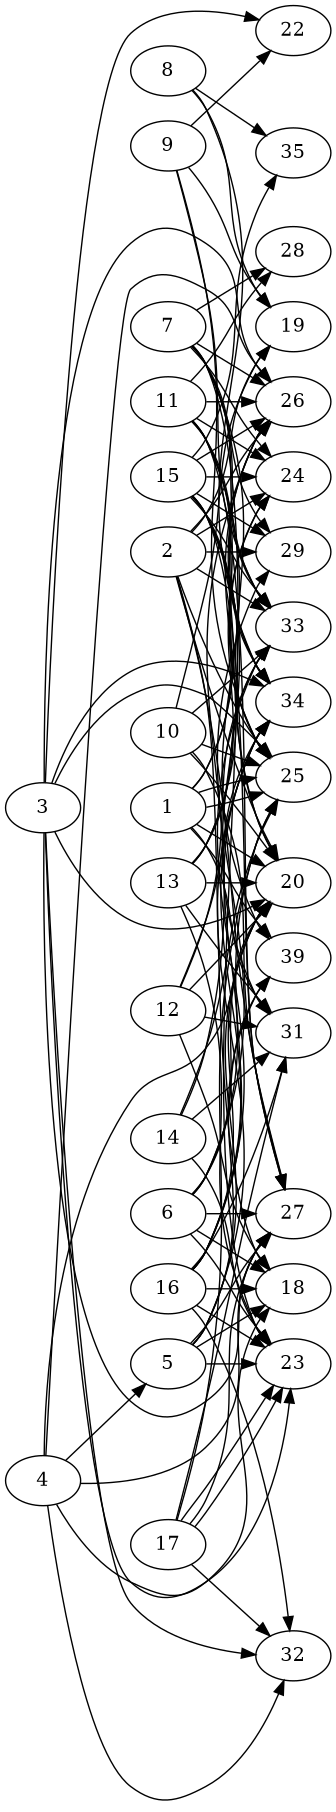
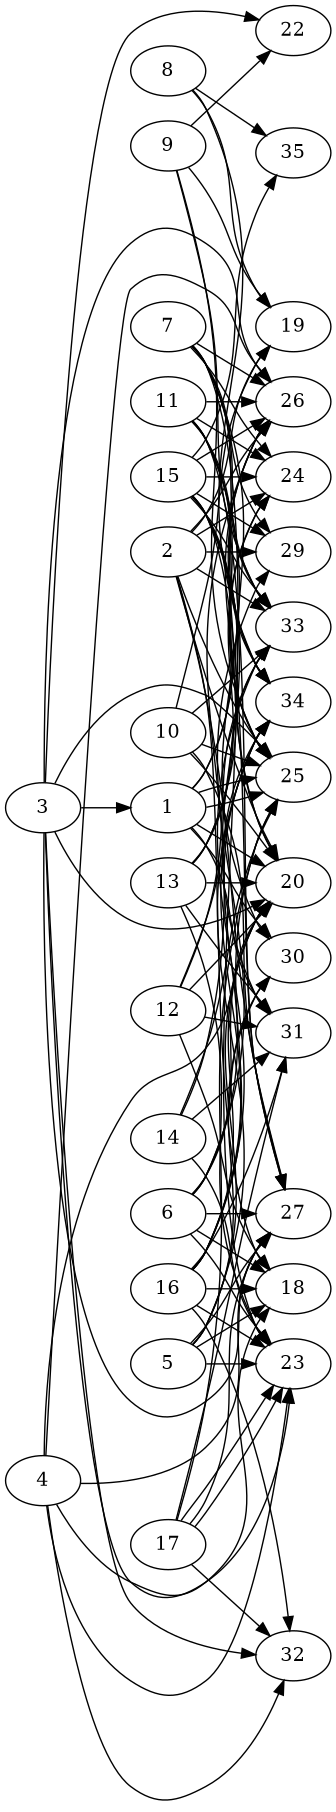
node "28": removed
edge "3" -> "34": now "3" -> "1"
node "39": label "39" -> "30"
edge "4" -> "5": now "4" -> "23"
